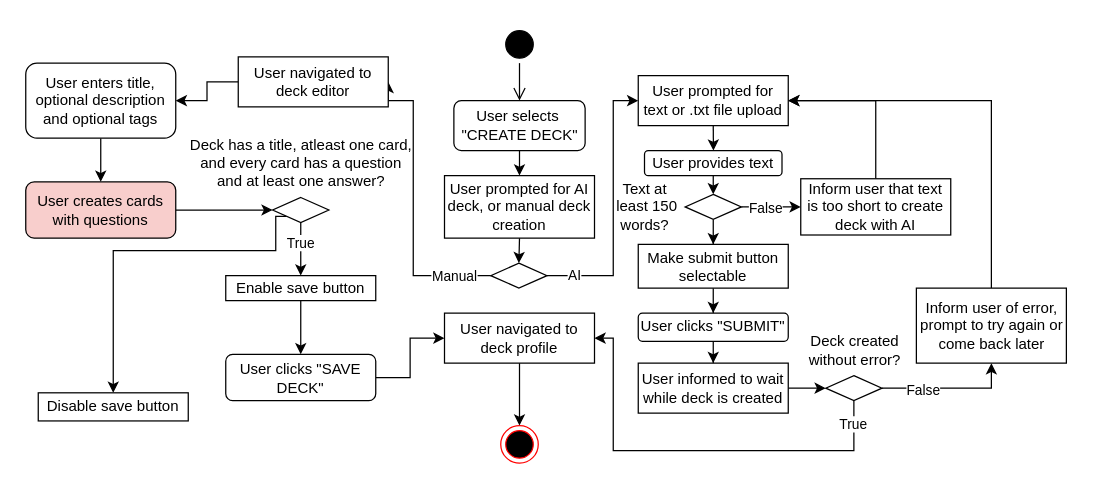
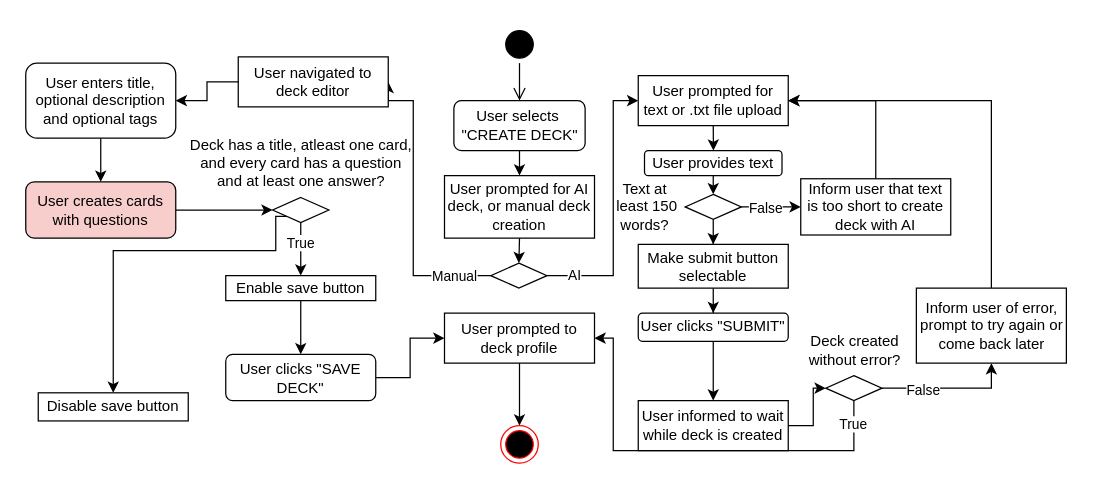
node "User navigated to deck profile": label "User navigated to deck profile" -> "User prompted to deck profile"
node "User informed to wait while deck is created": moved (713, 388) -> (713, 426)
